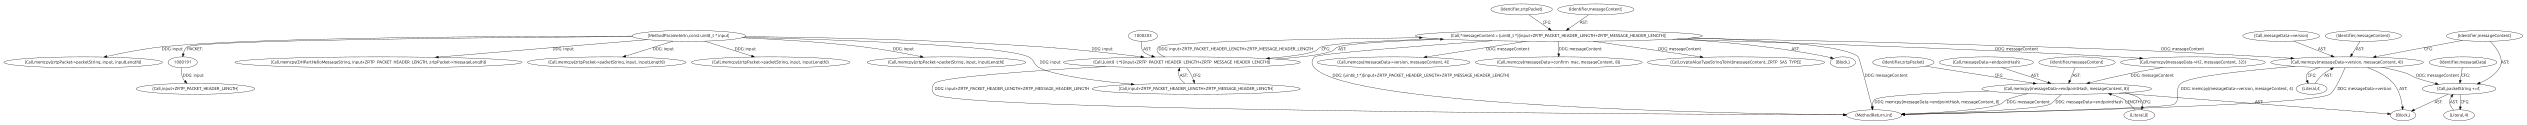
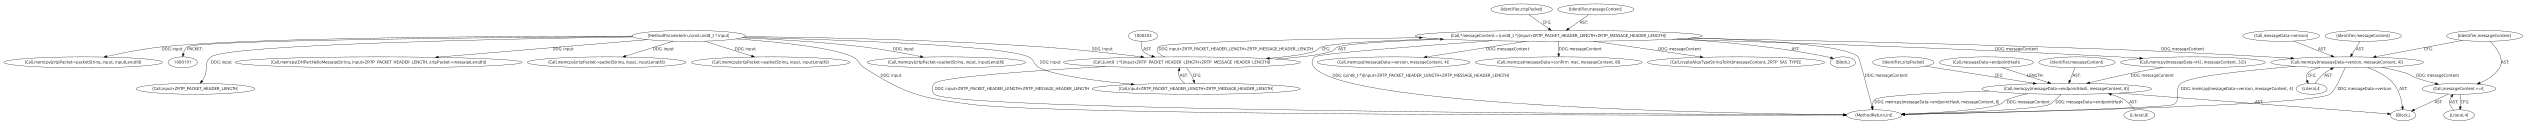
node "(Identifier,messageData)": removed
edge "1000191" -> "(Call,input+ZRTP_PACKET_HEADER_LENGTH)": now "(MethodParameterIn,const uint8_t * input)" -> "(Call,input+ZRTP_PACKET_HEADER_LENGTH)"
edge "(Call,messageData->endpointHash)" -> "(Call,memcpy(messageData->endpointHash, messageContent, 8))": label "AST: " -> "LENGTH: "
node "(Call,packetString +=4)": label "(Call,packetString +=4)" -> "(Call,messageContent +=4)"
edge "(Call,memcpy(messageData->endpointHash, messageContent, 8))" -> "(Literal,8)": removed, label "CFG:"
edge "(Literal,8)" -> "(Call,memcpy(messageData->endpointHash, messageContent, 8))": label "LENGTH: " -> "AST: "
edge "(MethodParameterIn,const uint8_t * input)" -> "(MethodReturn,int)": added, label "DDG: input"
